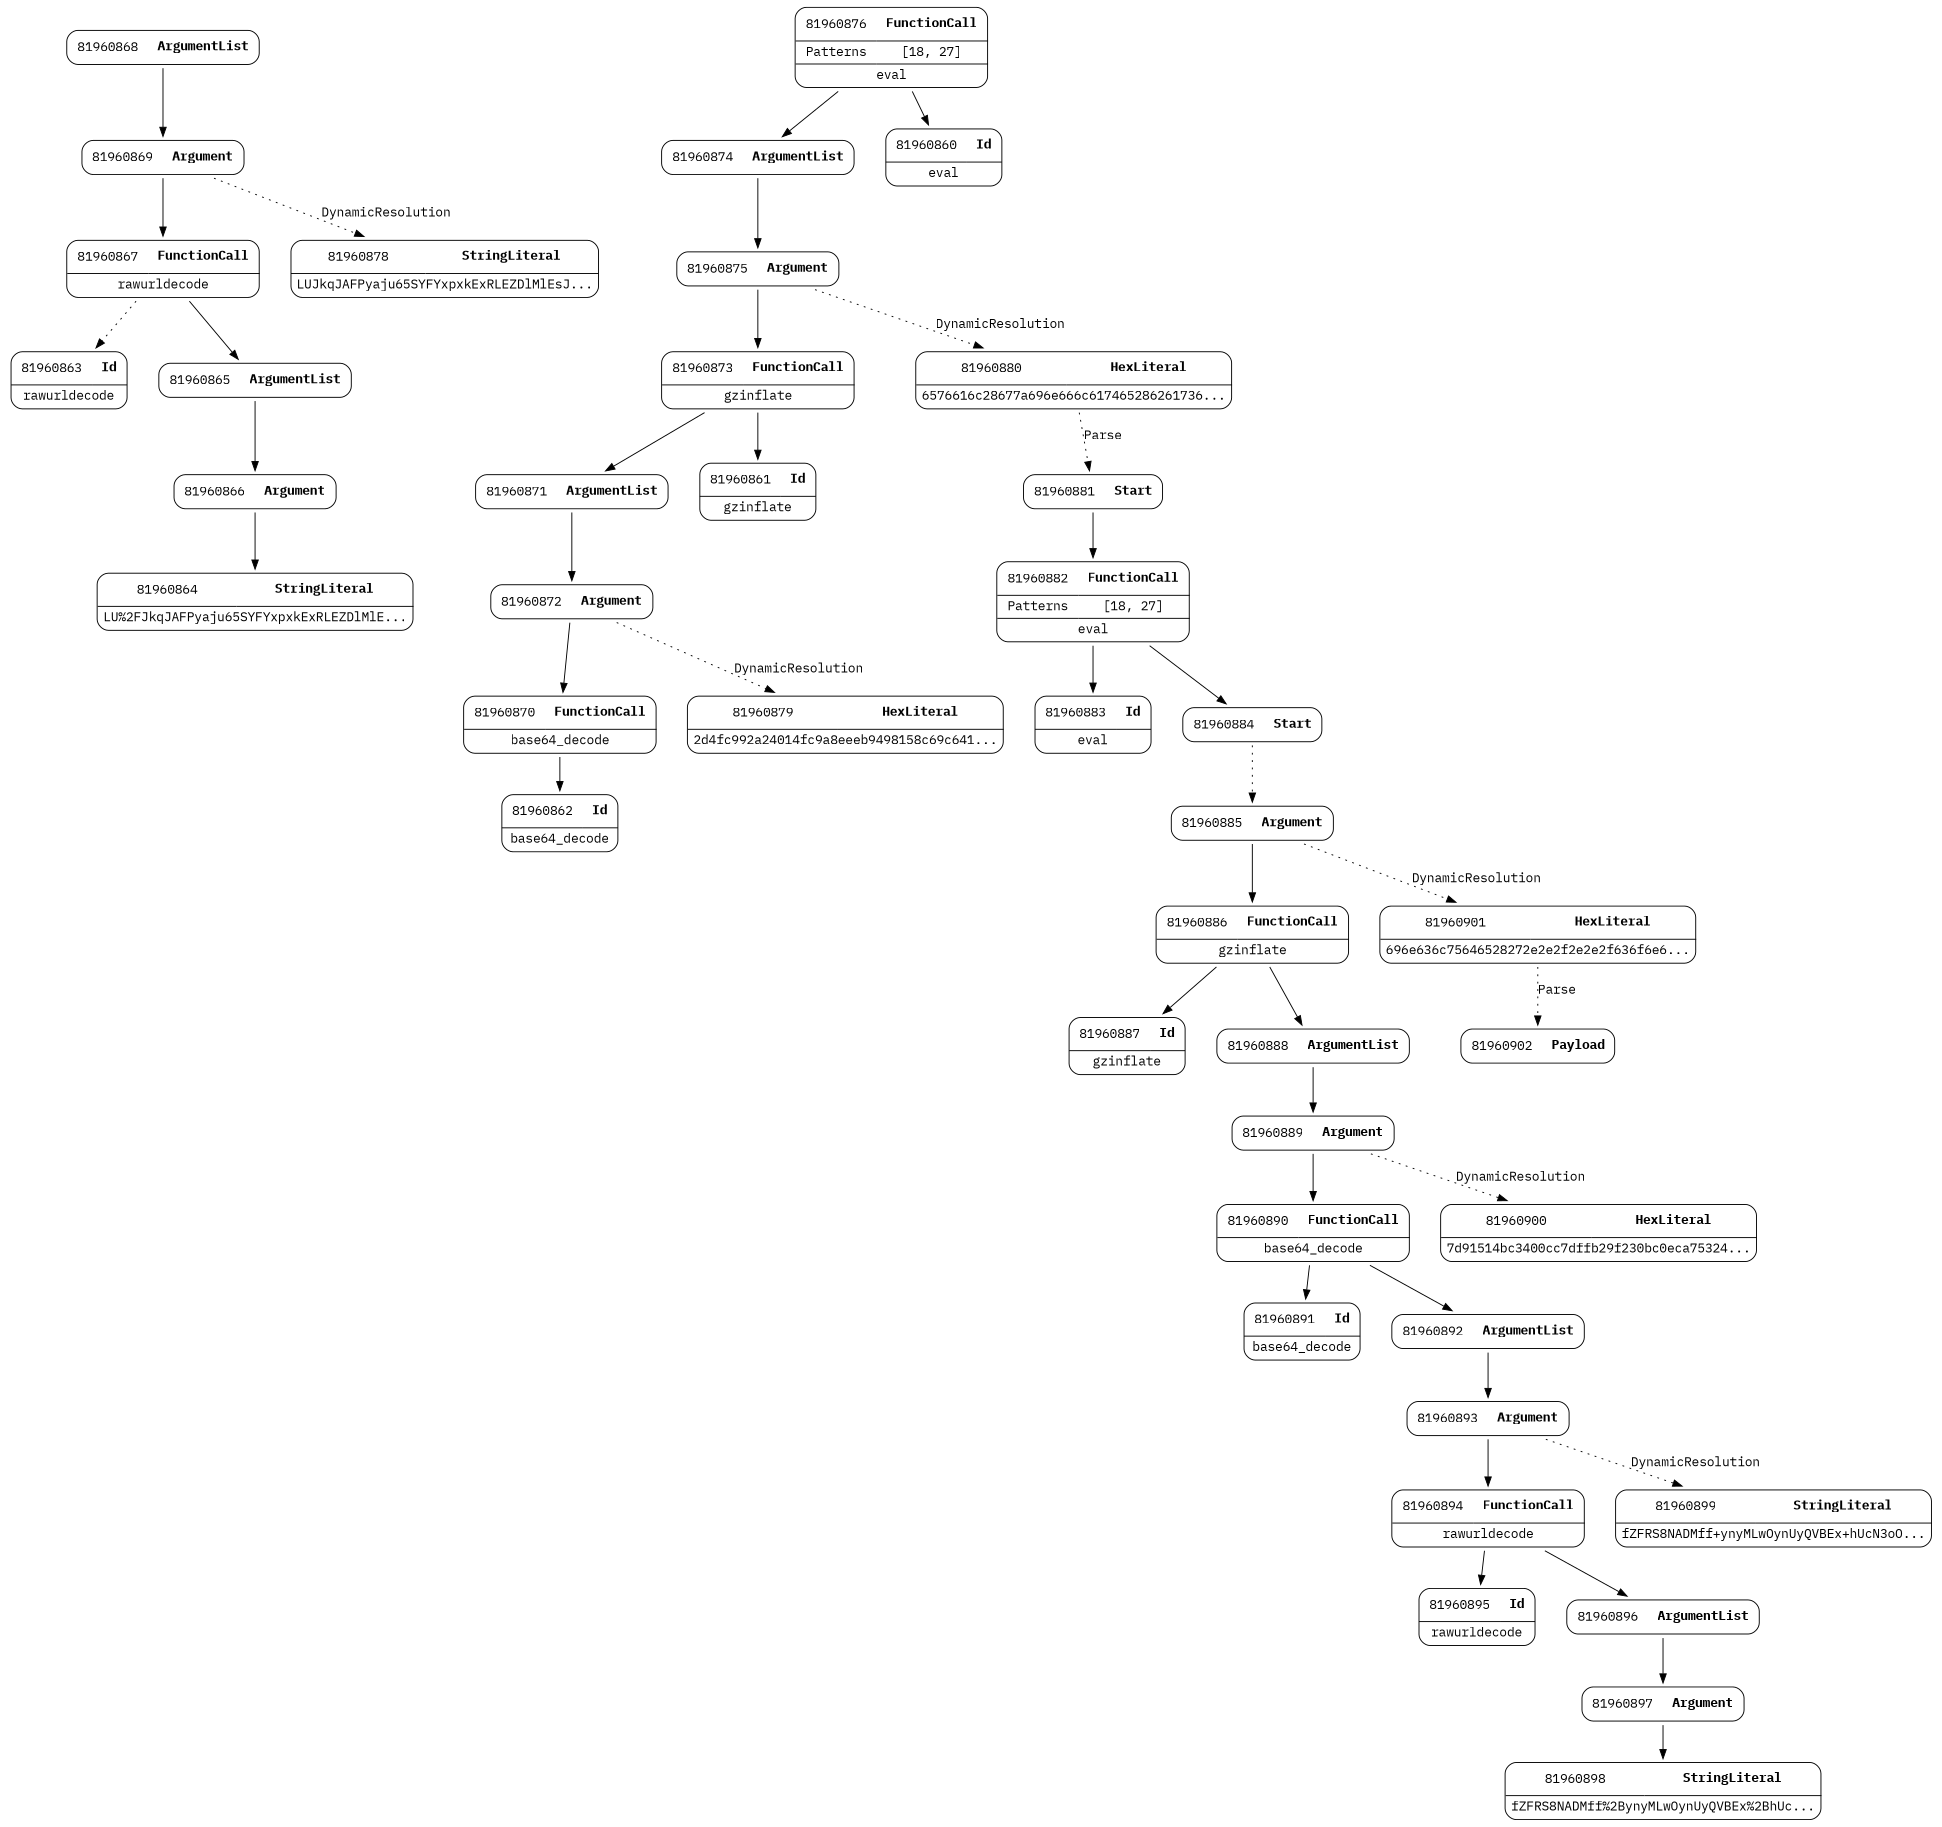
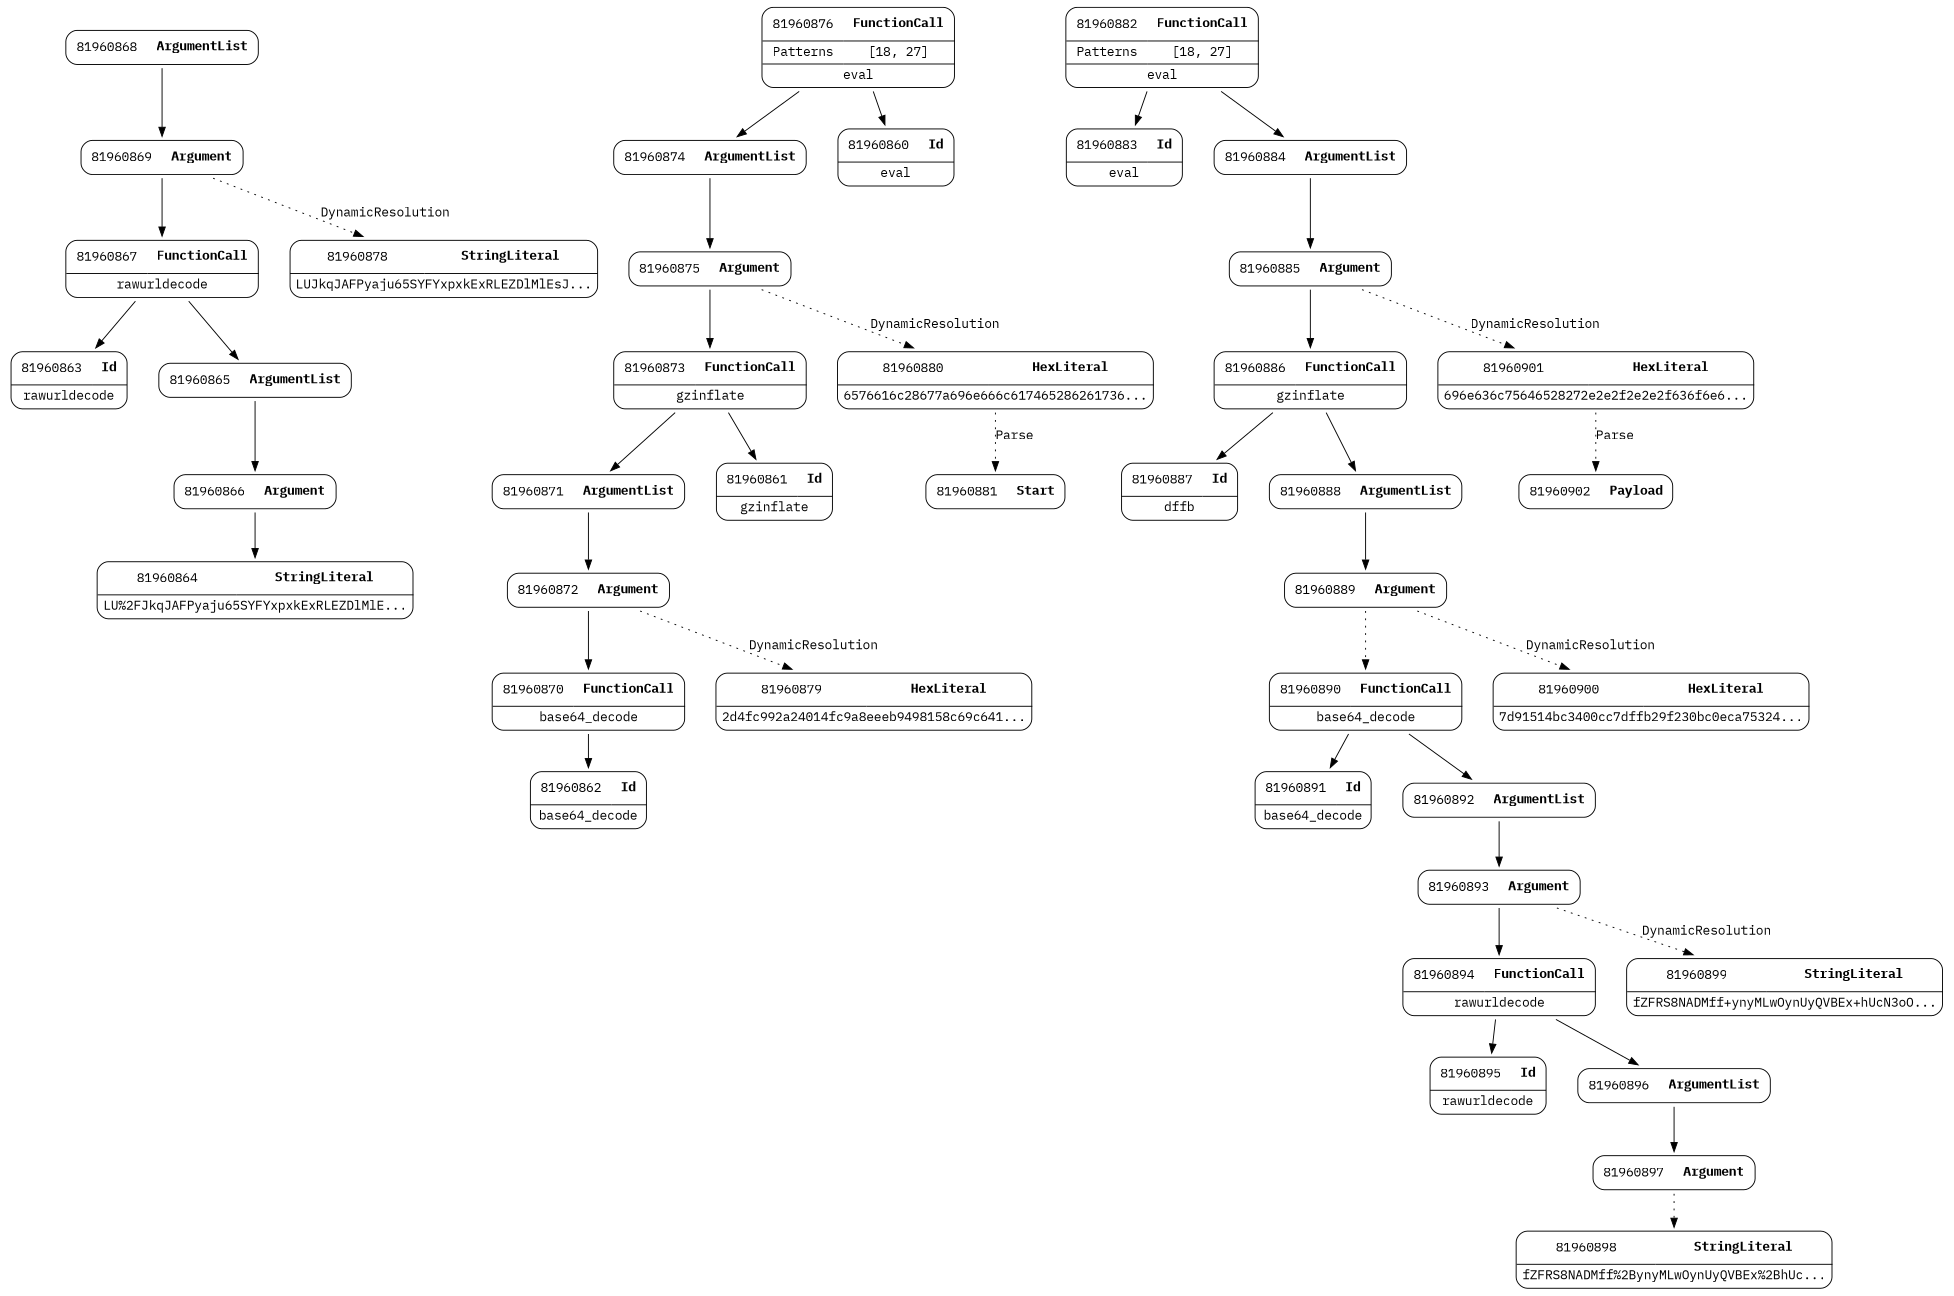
edge "81960867" -> "81960863": style dotted -> solid
edge "81960881" -> "81960882": removed
node "81960884": text "Start" -> "ArgumentList"
edge "81960884" -> "81960885": style dotted -> solid
node "81960887": text "gzinflate" -> "dffb"
edge "81960889" -> "81960890": style solid -> dotted
edge "81960897" -> "81960898": style solid -> dotted
